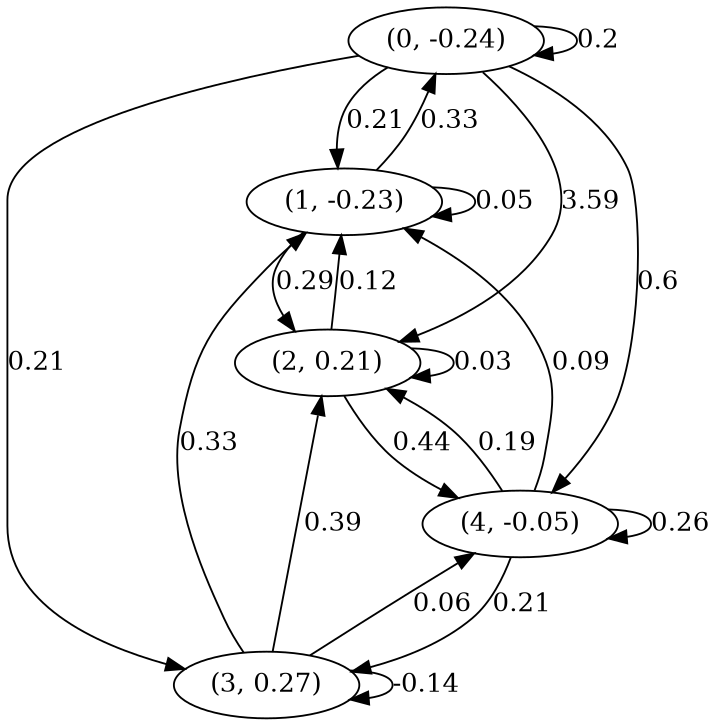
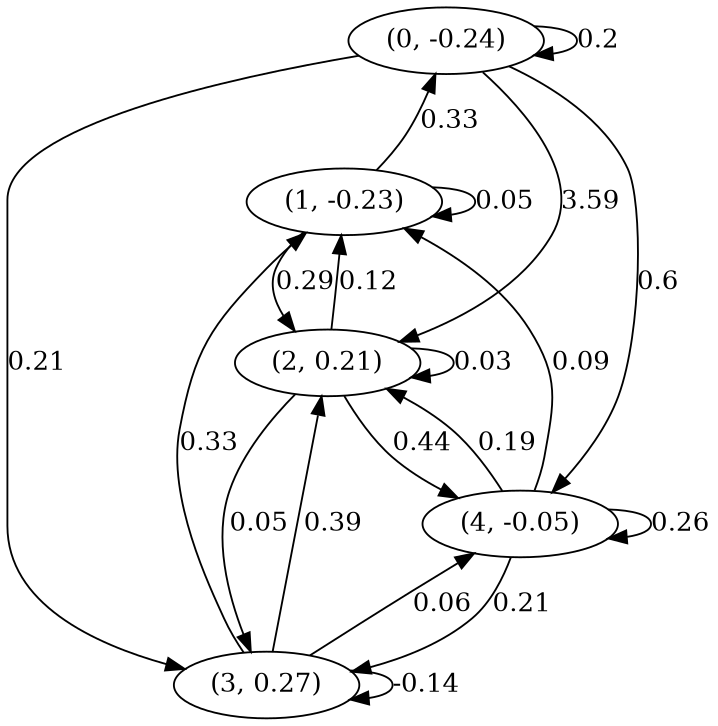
edge "(0, -0.24)" -> "(1, -0.23)": removed, label "0.21"
edge "(2, 0.21)" -> "(3, 0.27)": added, label "0.05"
